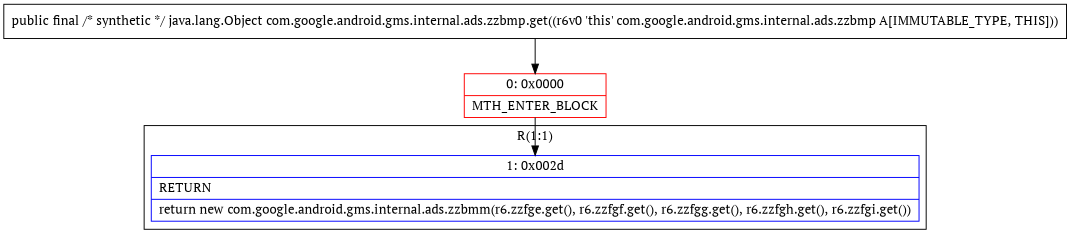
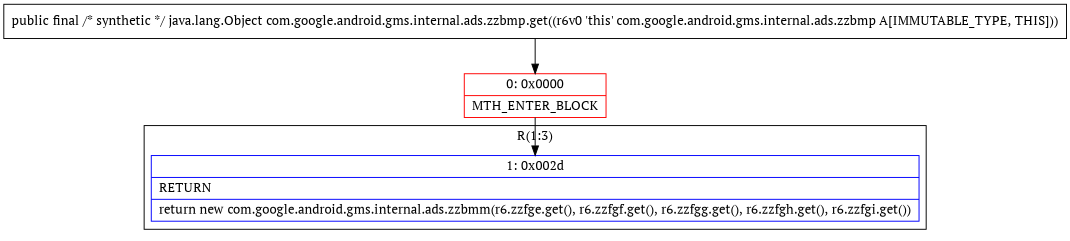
cluster "R(1:1)": label "R(1:1)" -> "R(1:3)"
